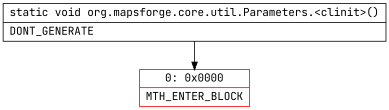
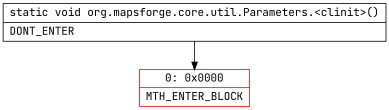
node "static void org.mapsforge.core.util.Parameters.<clinit>()": text "DONT_GENERATE" -> "DONT_ENTER"
